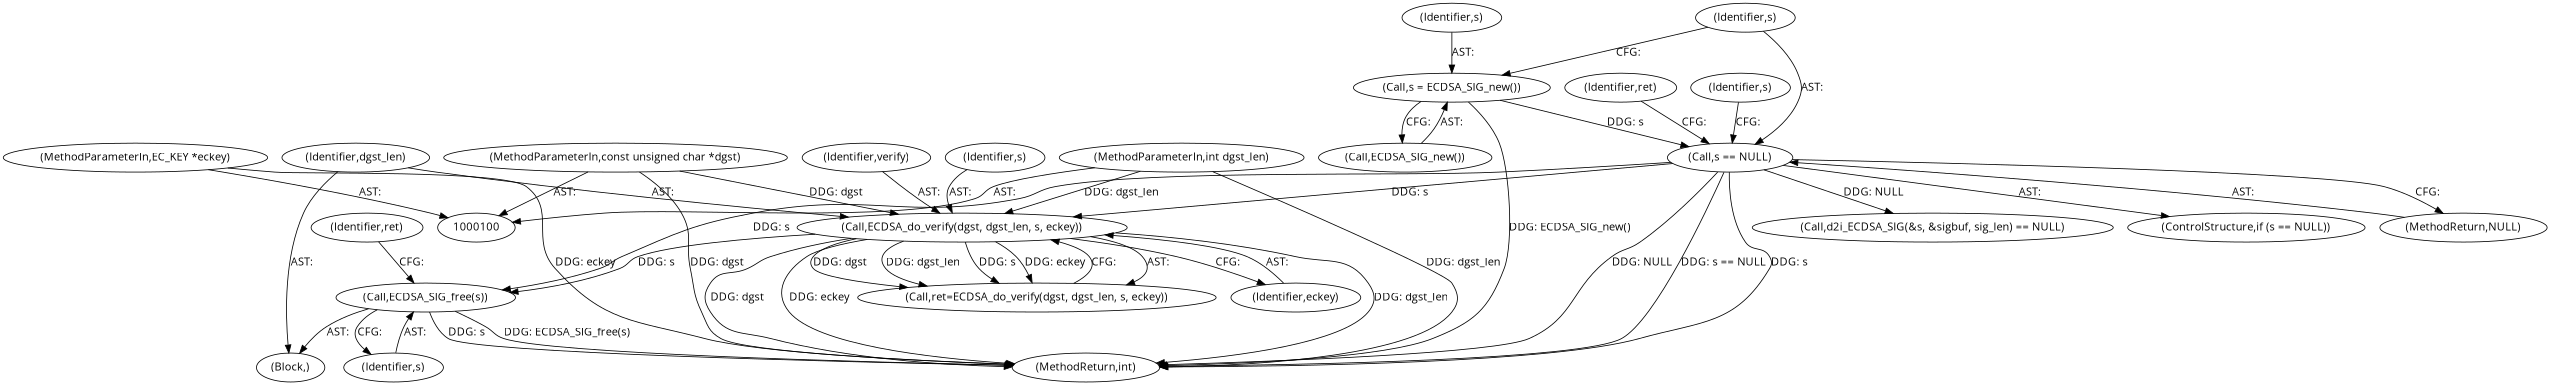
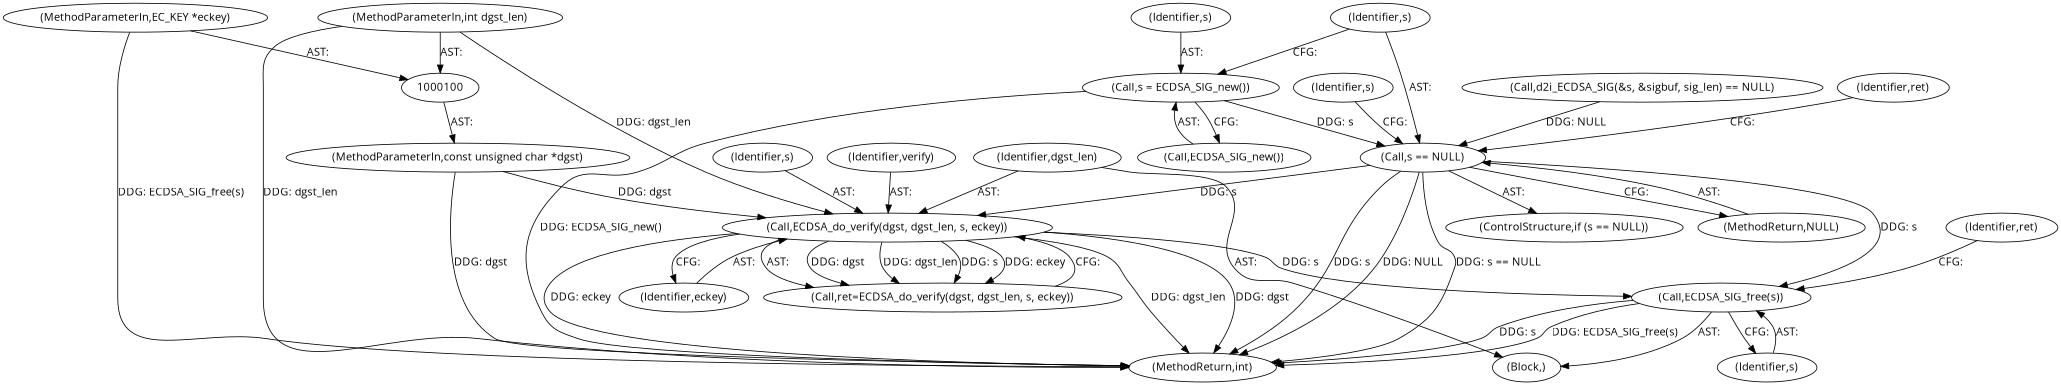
edge "(Call,s == NULL)" -> "(Call,d2i_ECDSA_SIG(&s, &sigbuf, sig_len) == NULL)": reversed
edge "(MethodParameterIn,const unsigned char *dgst)" -> "1000100": reversed
edge "(MethodParameterIn,EC_KEY *eckey)" -> "(MethodReturn,int)": label "DDG: eckey" -> "DDG: ECDSA_SIG_free(s)"
